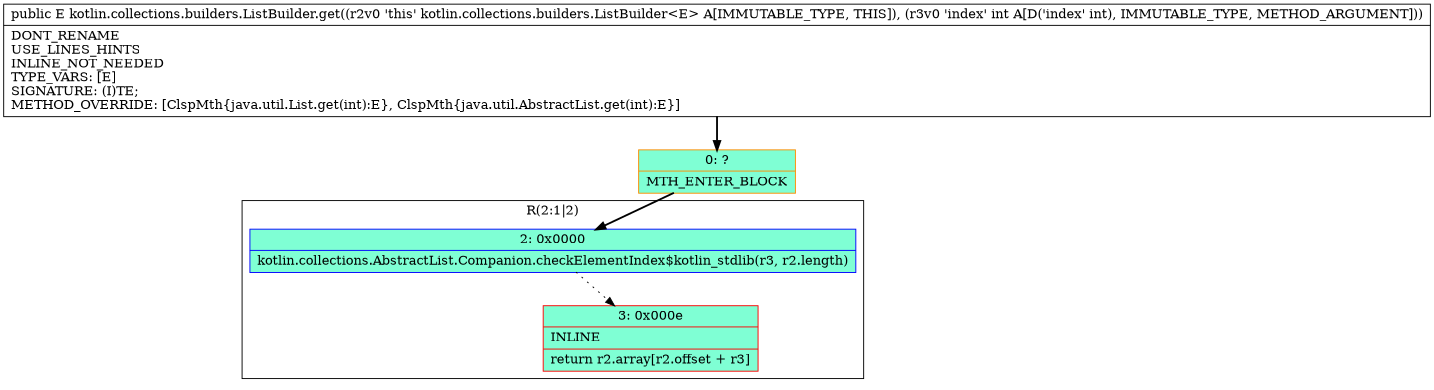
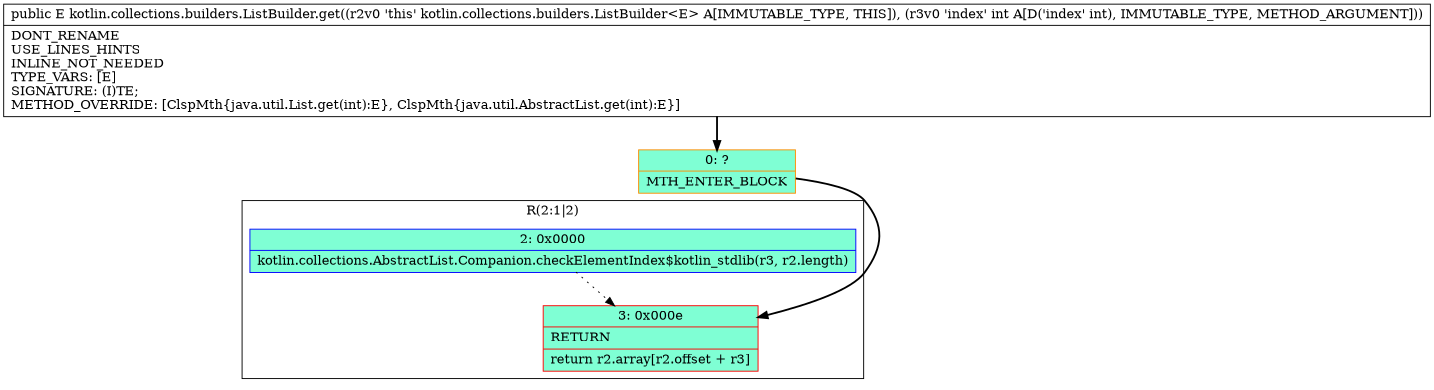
edge "0: ?" -> "2: 0x0000": now "0: ?" -> "3: 0x000e"
node "3: 0x000e": text "INLINE" -> "RETURN"
